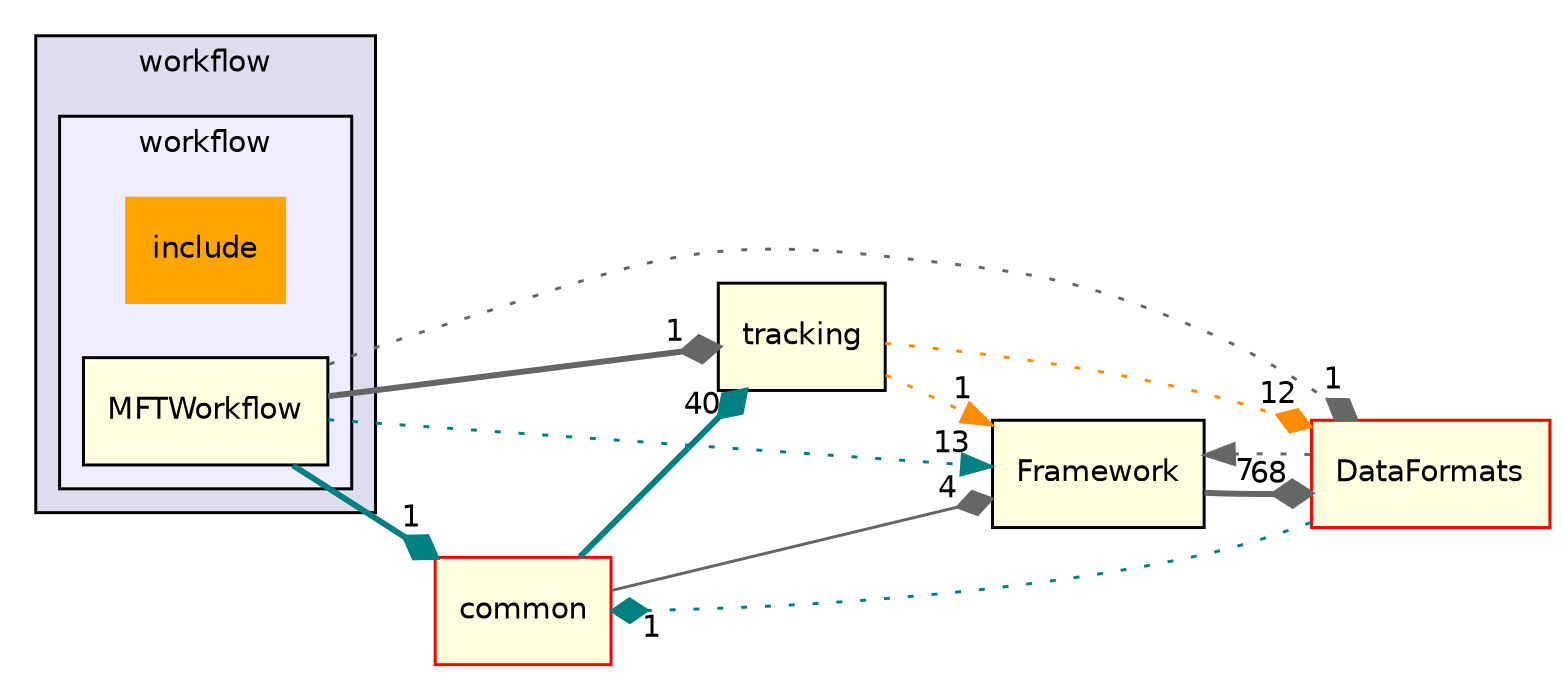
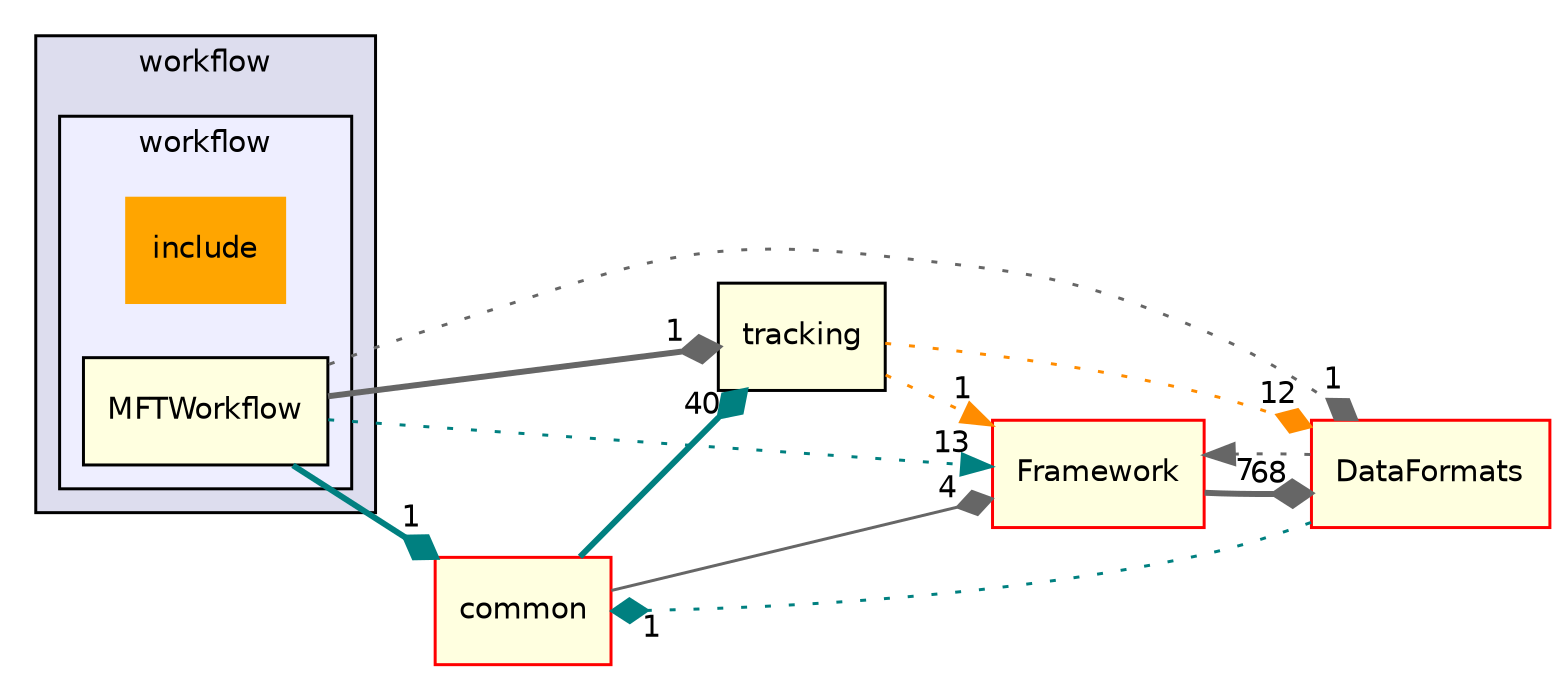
node "Framework": color black -> red
